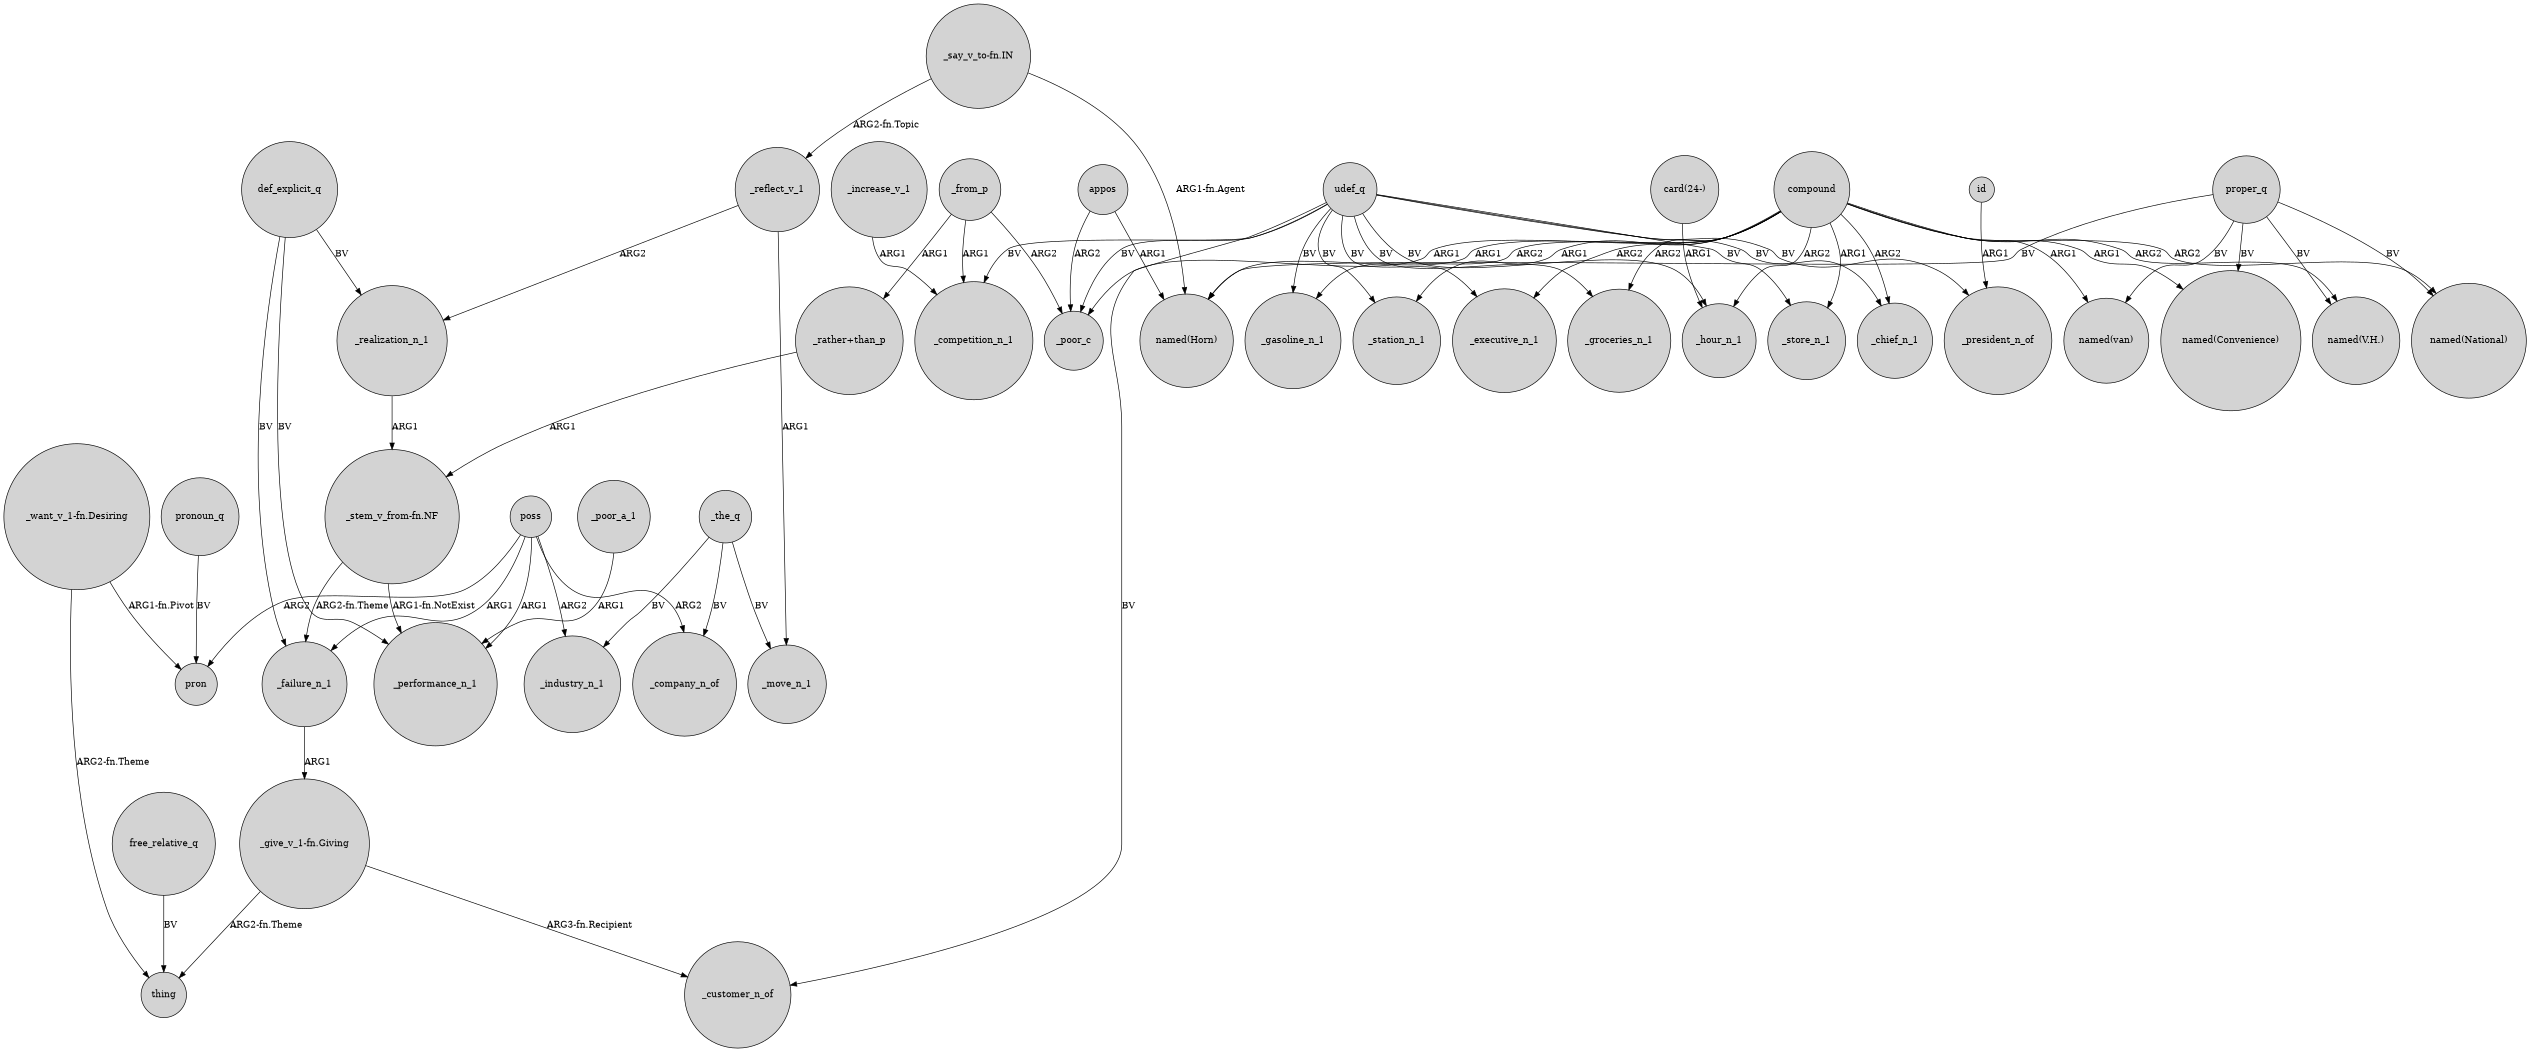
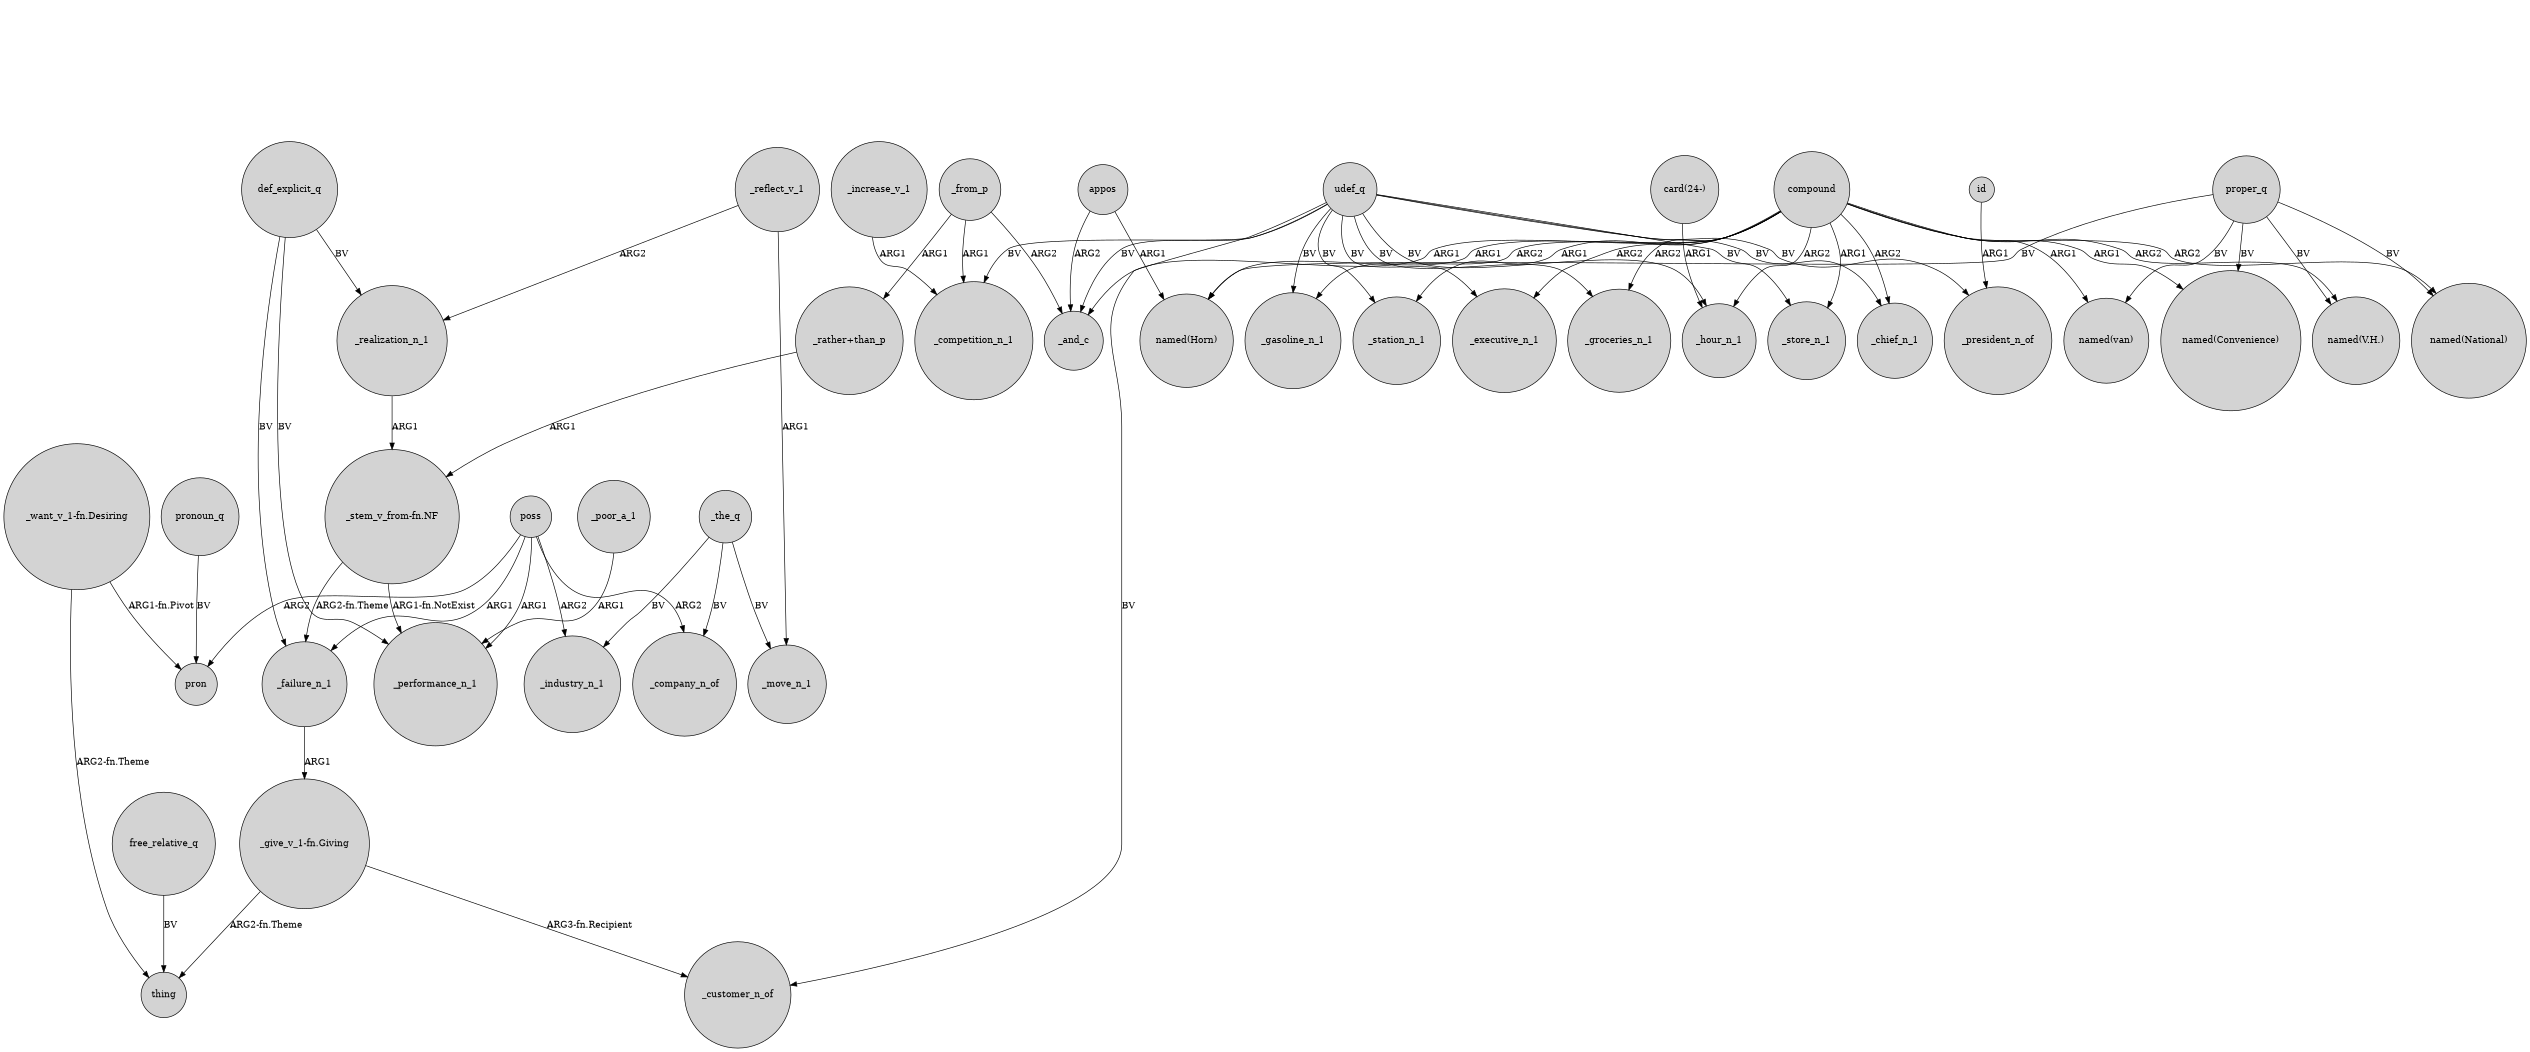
node "_say_v_to-fn.IN": removed
node "_poor_c": label "_poor_c" -> "_and_c"
